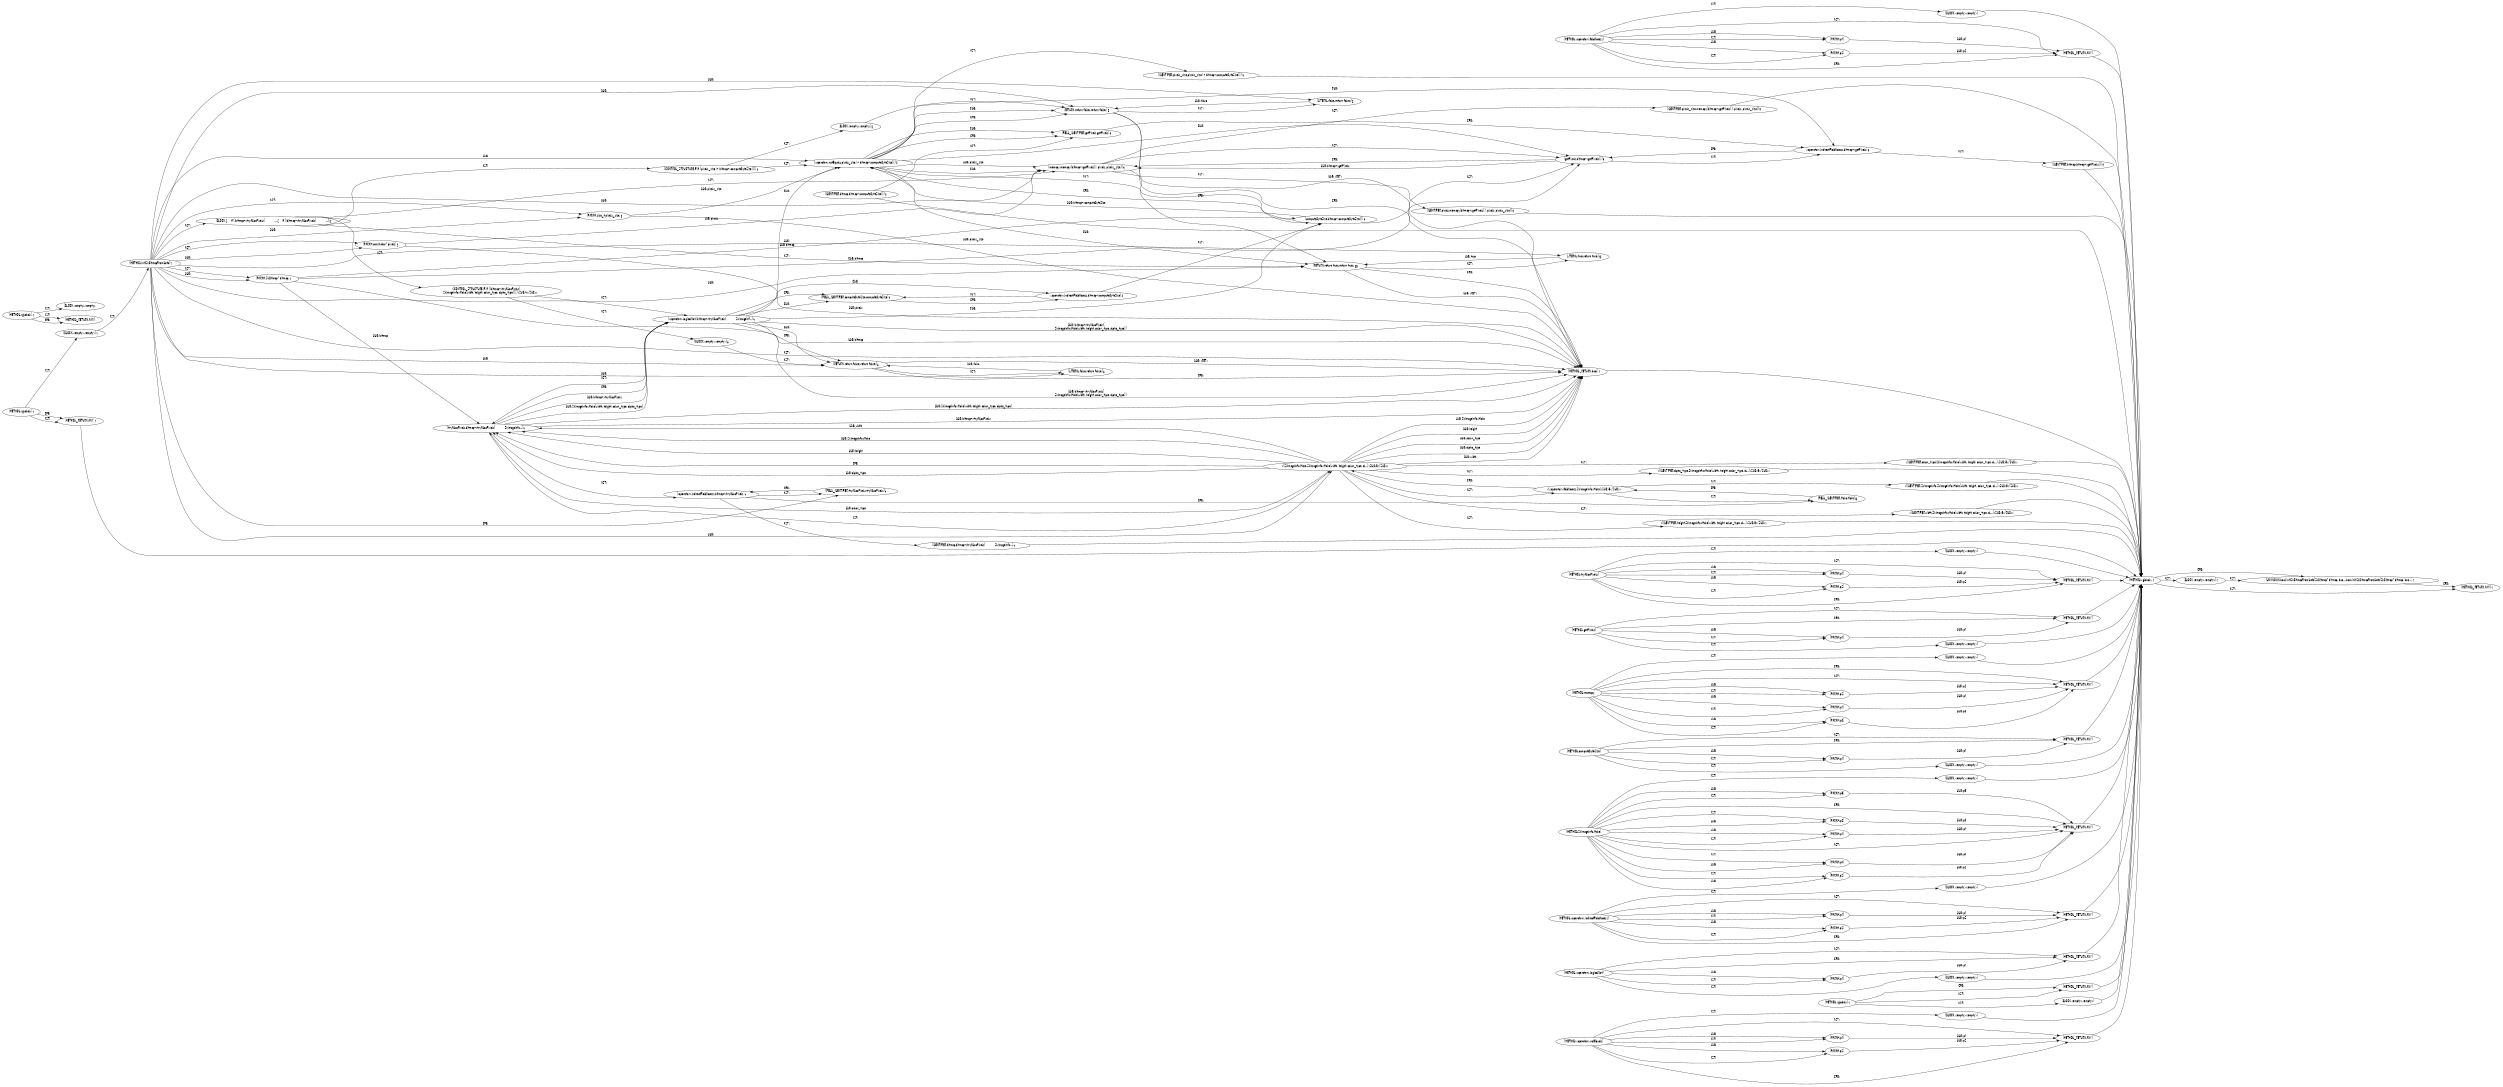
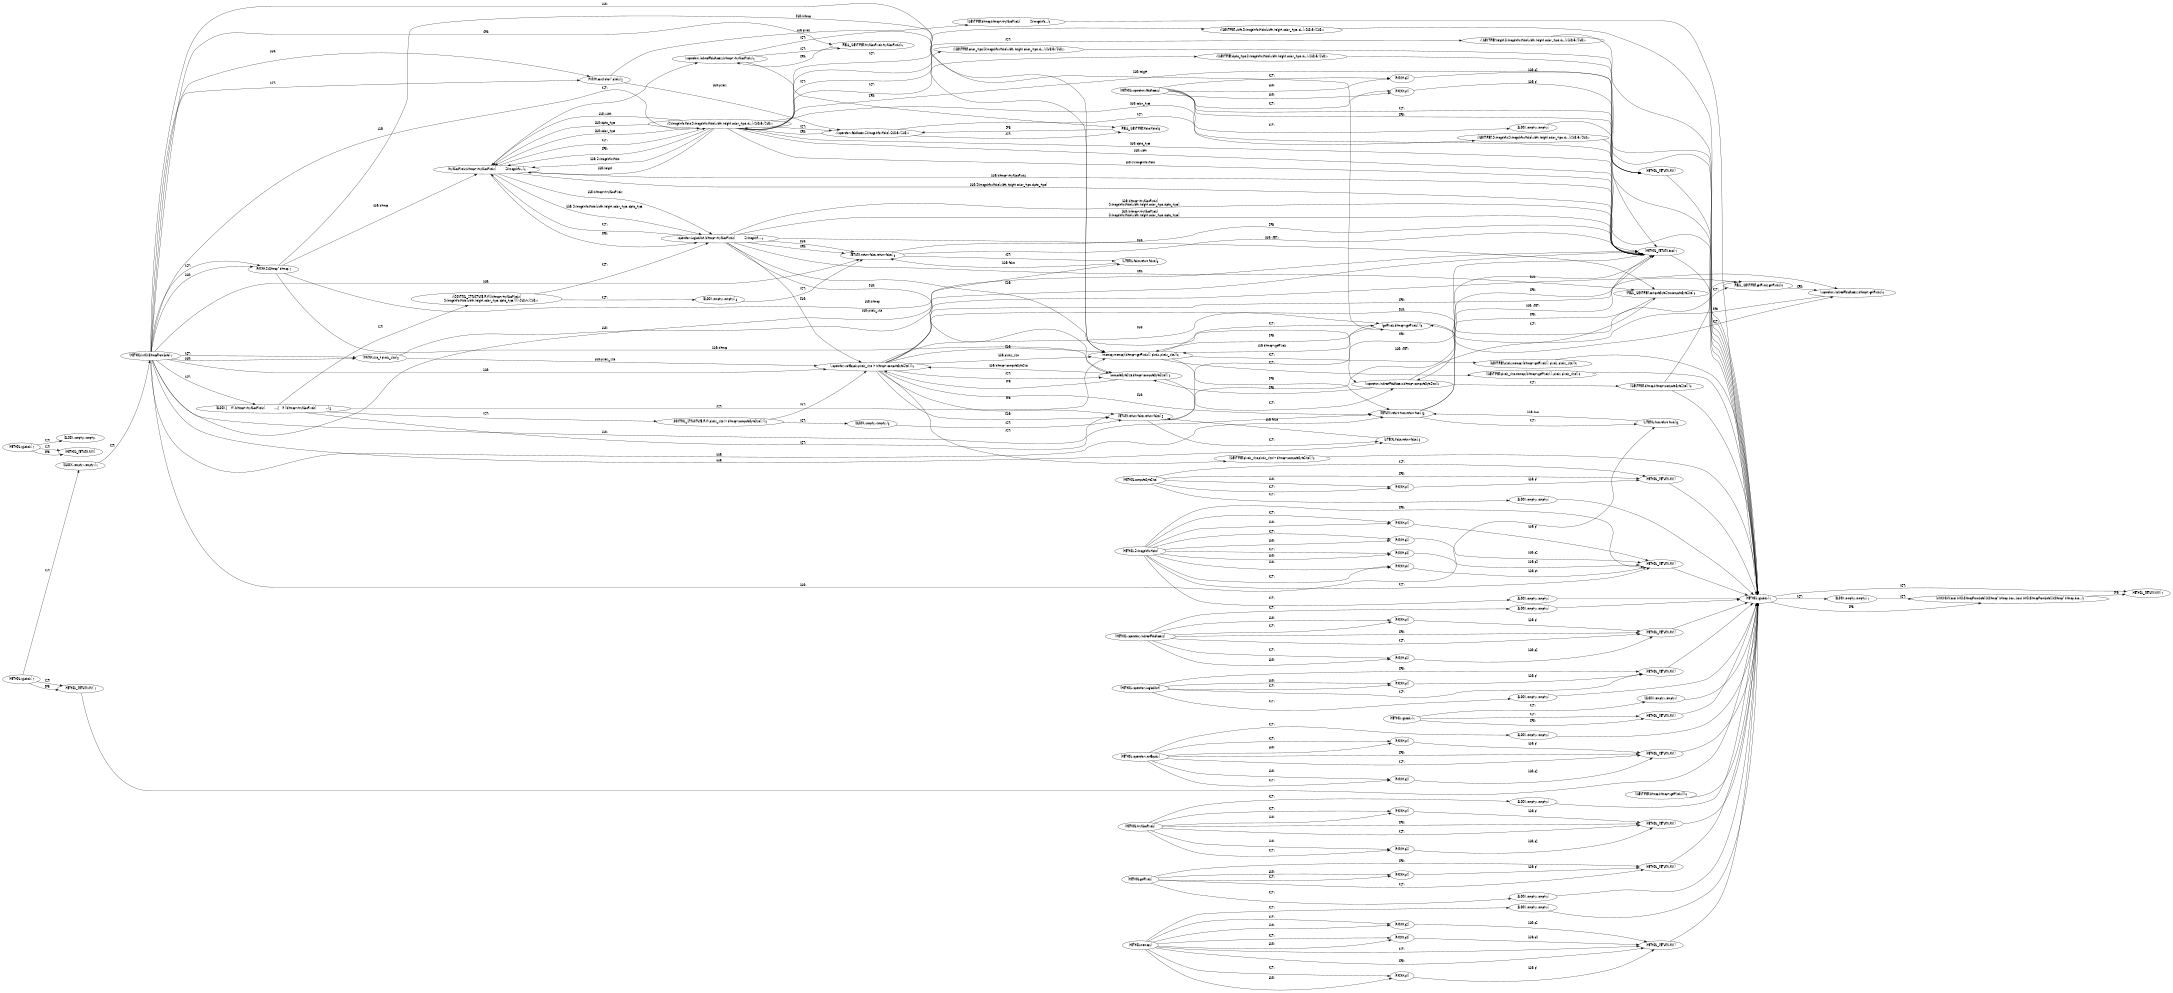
edge "(<operator>.indirectFieldAccess,bitmap->getPixels)" -> "(IDENTIFIER,bitmap,bitmap->getPixels())": removed, label "AST:"
edge "(computeByteSize,bitmap->computeByteSize())" -> "(getPixels,bitmap->getPixels())": now "(computeByteSize,bitmap->computeByteSize())" -> "(<operator>.indirectFieldAccess,bitmap->computeByteSize)"
edge "(<operator>.indirectFieldAccess,bitmap->computeByteSize)" -> "(computeByteSize,bitmap->computeByteSize())": label "AST: " -> "CFG: "
node "(RETURN,return true;,return true;)": text "80" -> "10"
edge "(PARAM,const char* pixels)" -> "(METHOD_RETURN,bool)": now "(PARAM,const char* pixels)" -> "<(<operator>.fieldAccess,SkImageInfo::Make)<SUB>5</SUB>>"
edge "(METHOD,InitSkBitmapFromData)" -> "(METHOD_RETURN,bool)": removed, label "AST:"
edge "(<operator>.indirectFieldAccess,bitmap->computeByteSize)" -> "(IDENTIFIER,bitmap,bitmap->computeByteSize())": added, label "AST:"
node "(PARAM,p5)": removed
